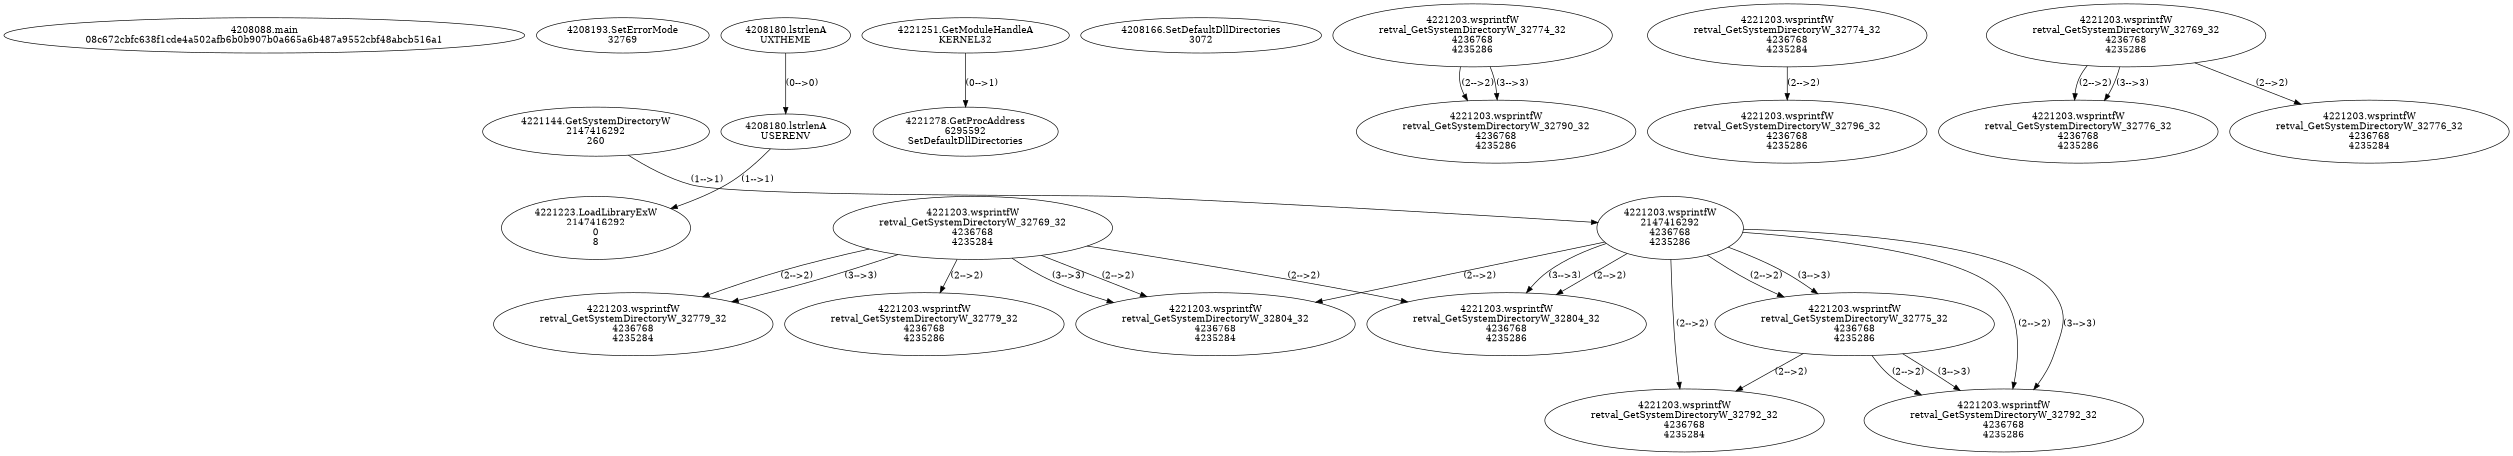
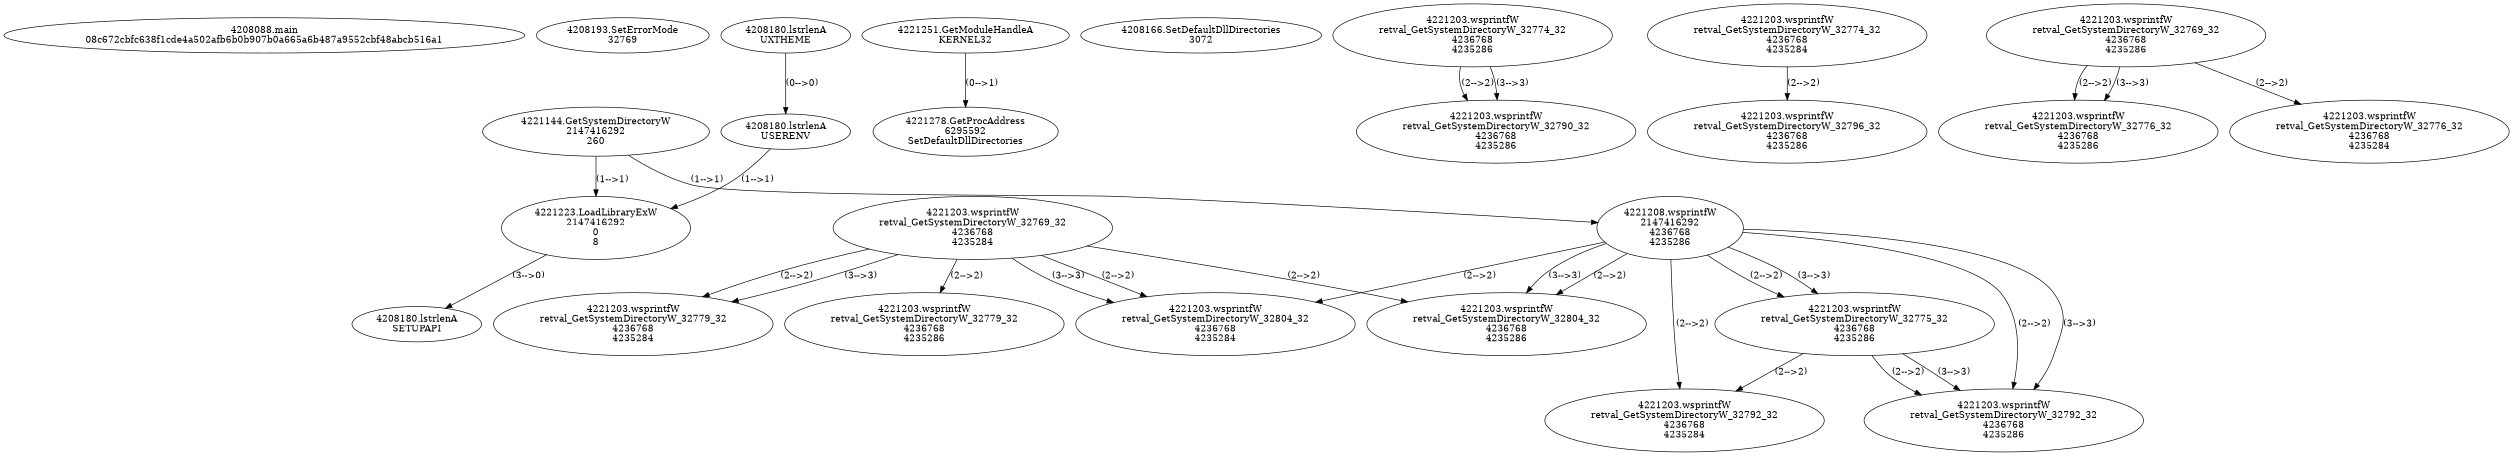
edge "4221144.GetSystemDirectoryW 2147416292 260" -> "4221223.LoadLibraryExW 2147416292 0 8": added, label "(1-->1)"
node "4221203.wsprintfW 2147416292 4236768 4235286": label "4221203.wsprintfW 2147416292 4236768 4235286" -> "4221208.wsprintfW 2147416292 4236768 4235286"
node "4208180.lstrlenA SETUPAPI": added
